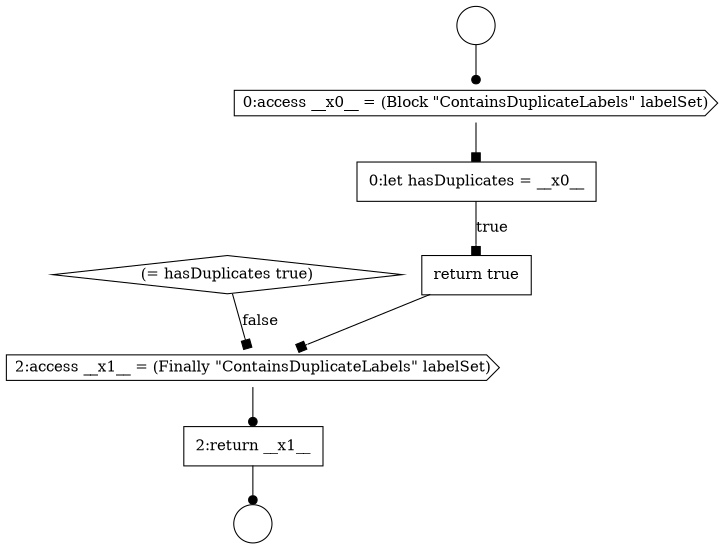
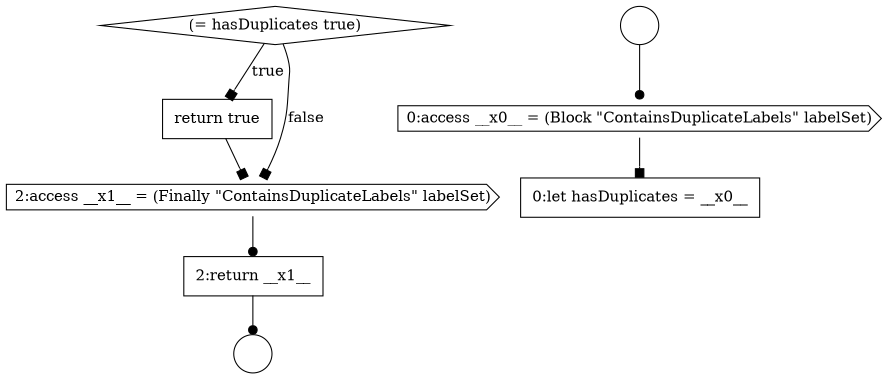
edge "0:let hasDuplicates = __x0__" -> "return true": now "(= hasDuplicates true)" -> "return true"
